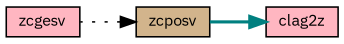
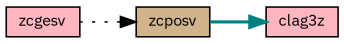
node "clag2z": label "clag2z" -> "clag3z"
